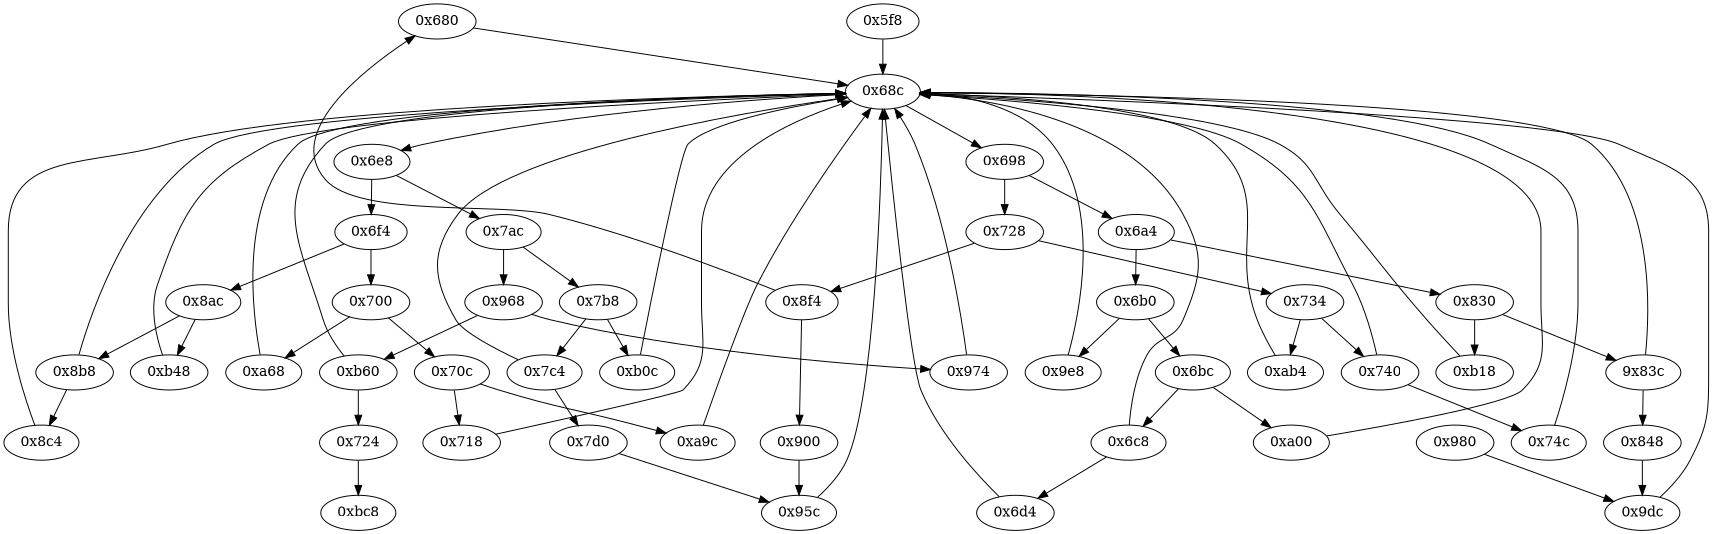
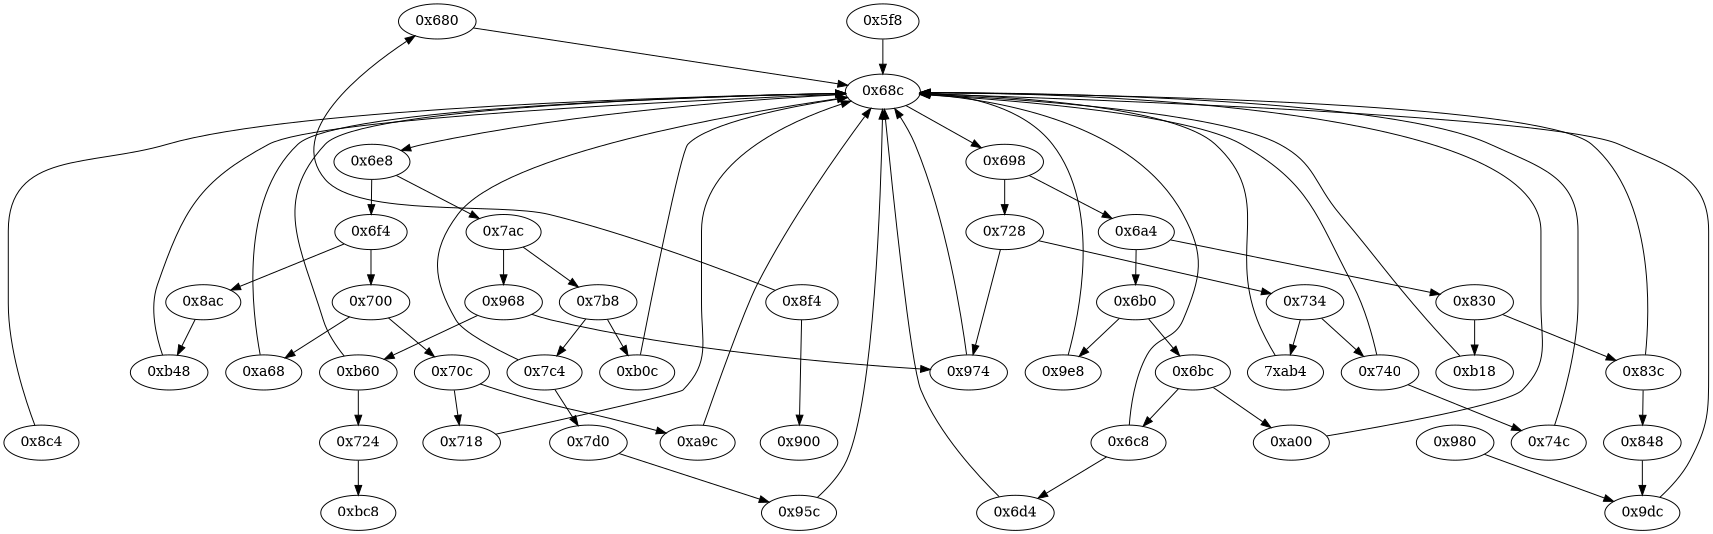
edge "0x728" -> "0x8f4": now "0x728" -> "0x974"
node "0x8b8": removed
node "0xab4": label "0xab4" -> "7xab4"
node "9x83c": label "9x83c" -> "0x83c"
edge "0x900" -> "0x95c": removed
